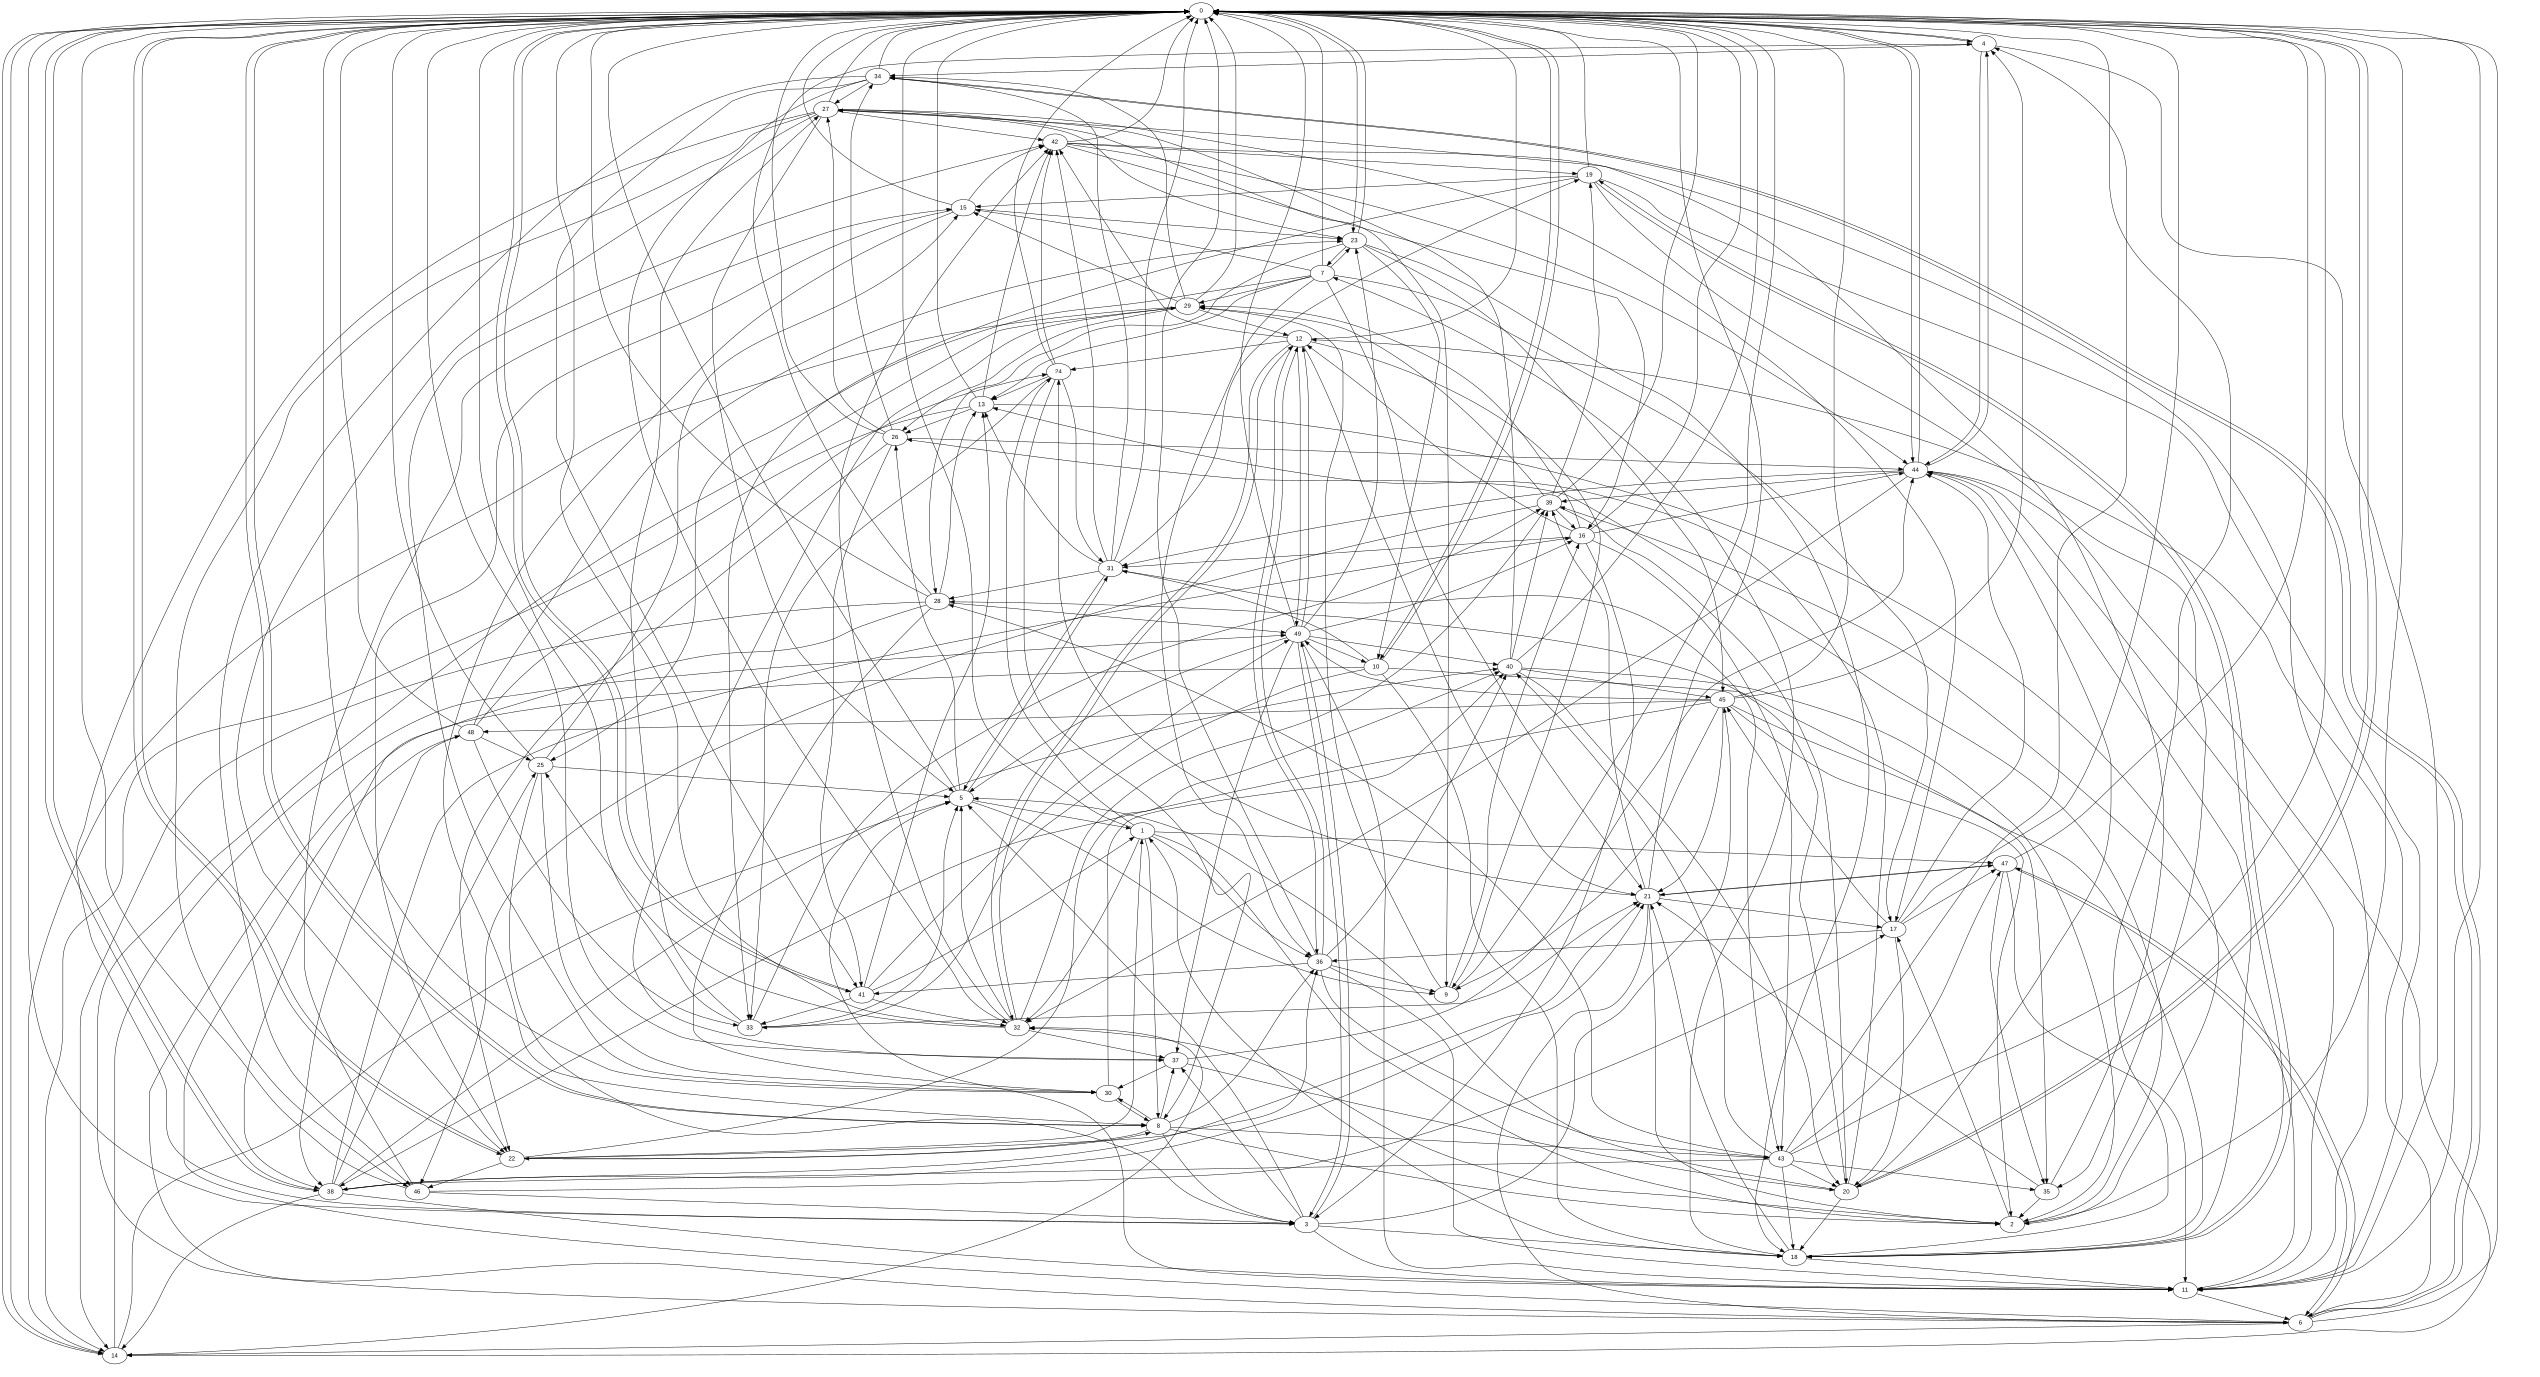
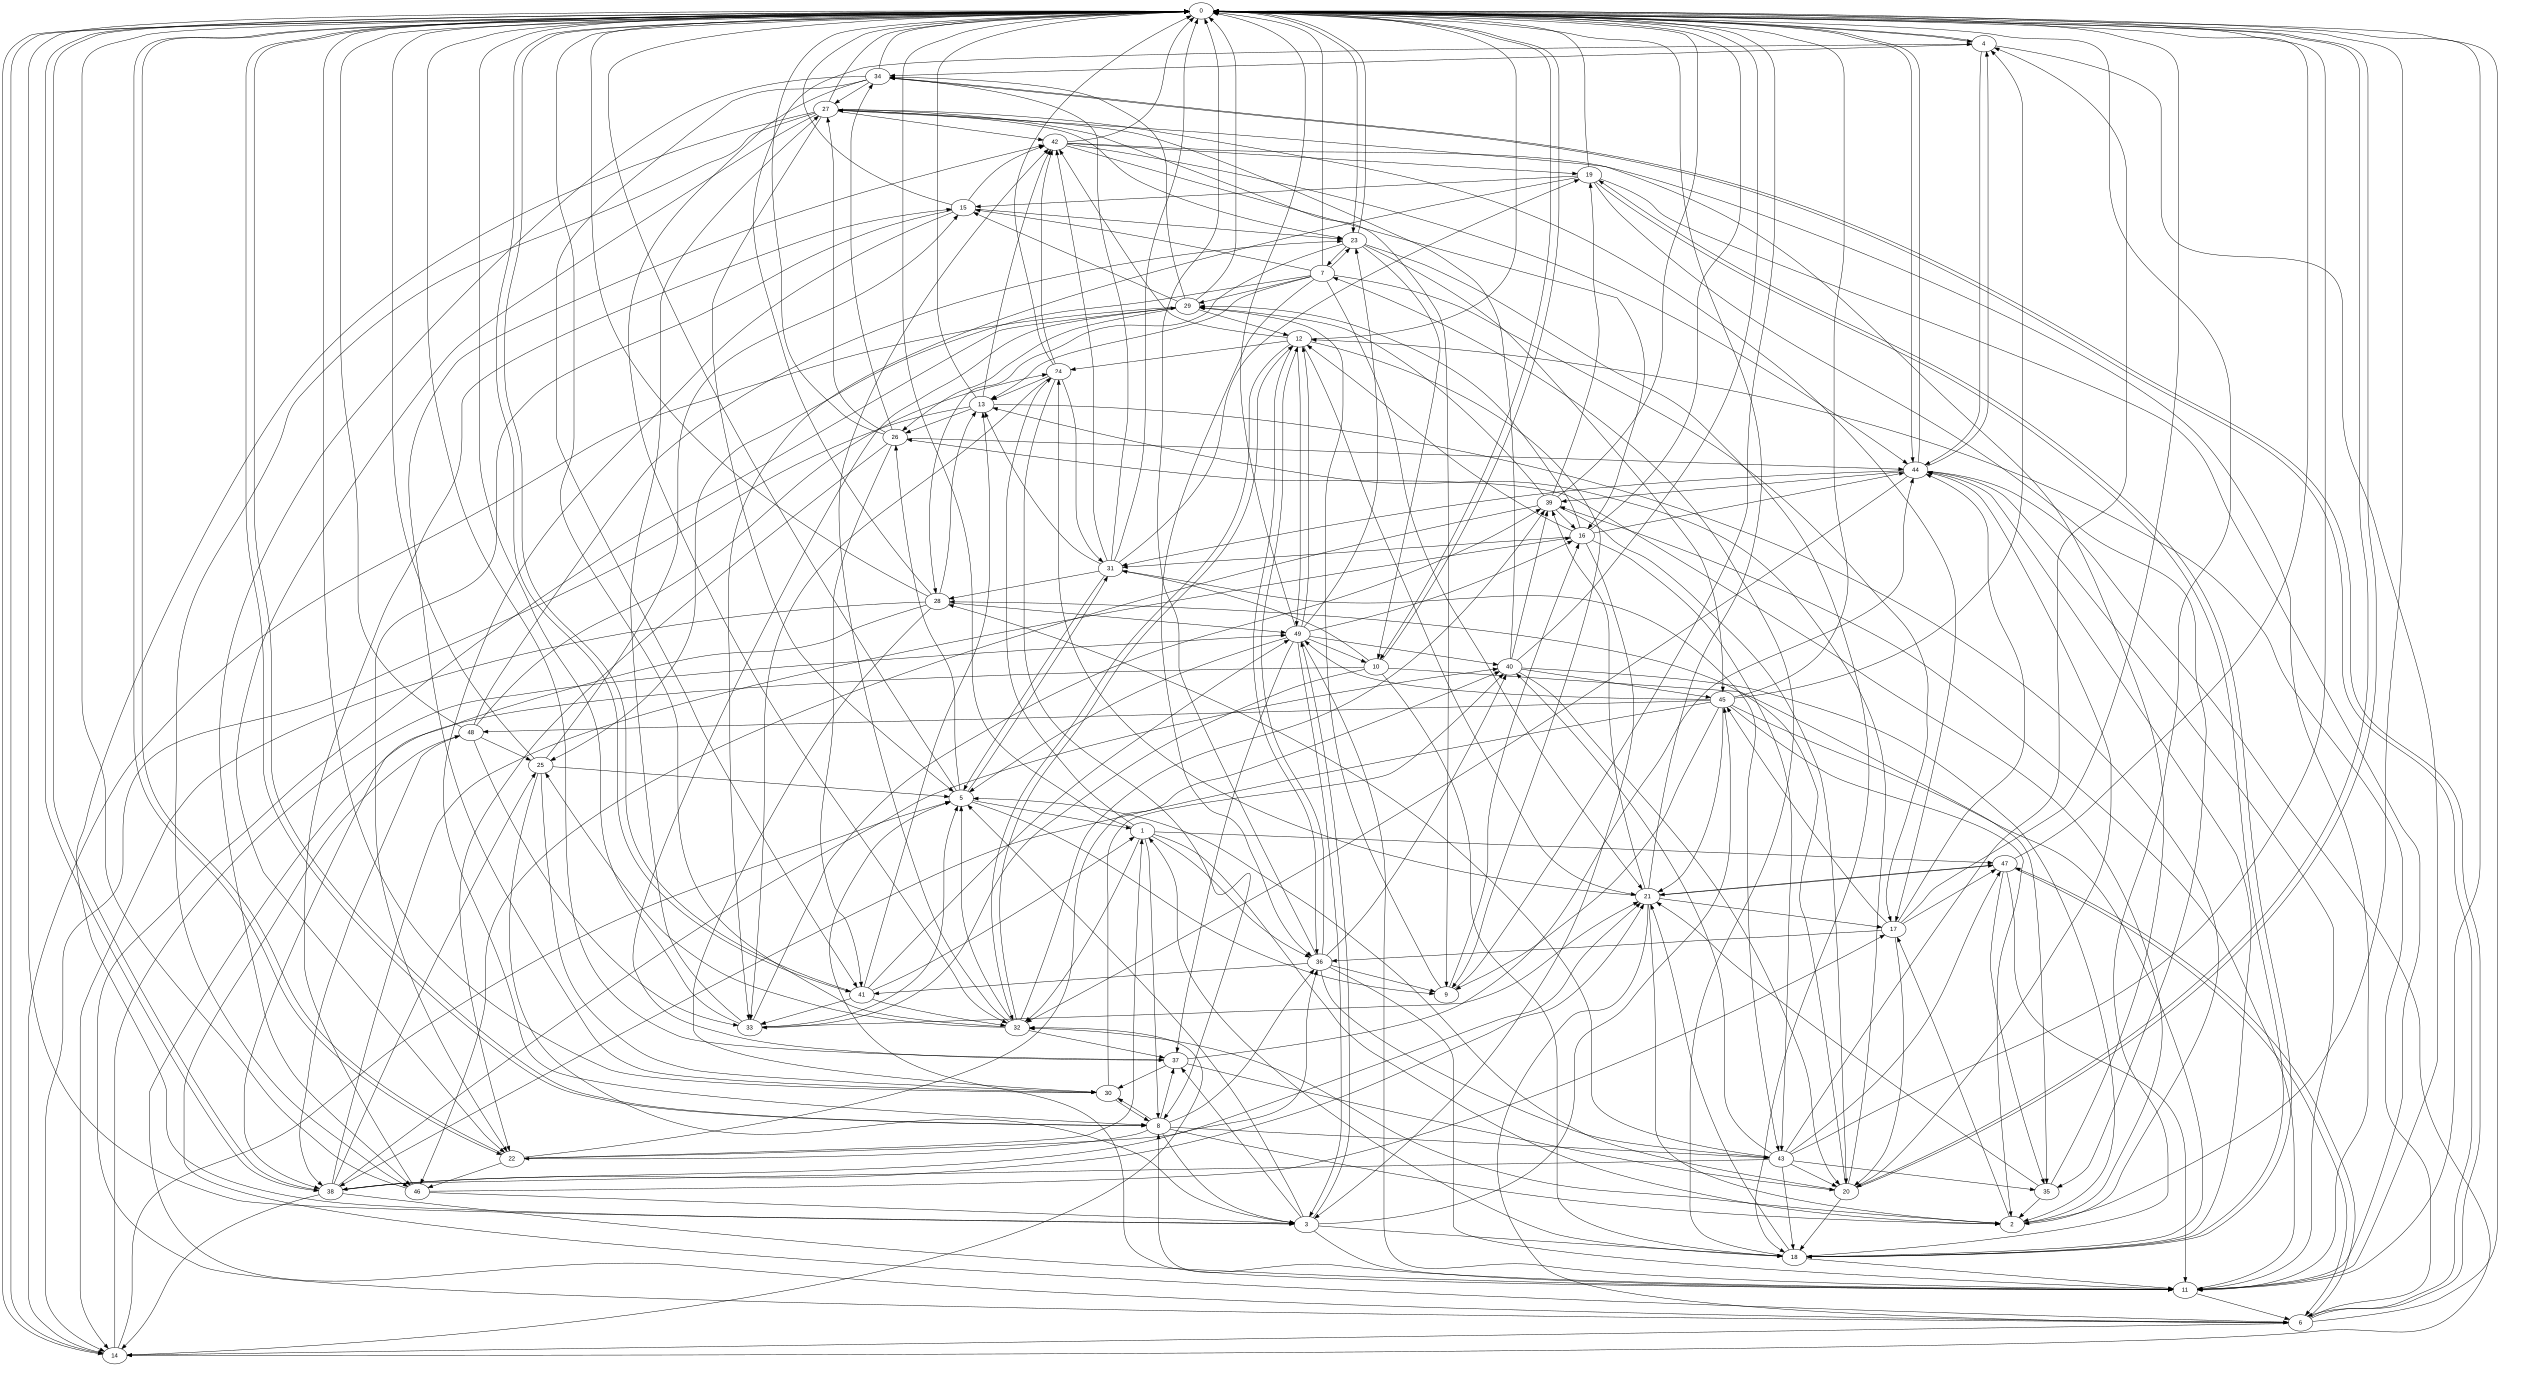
edge "22" -> "8": now "11" -> "8"
